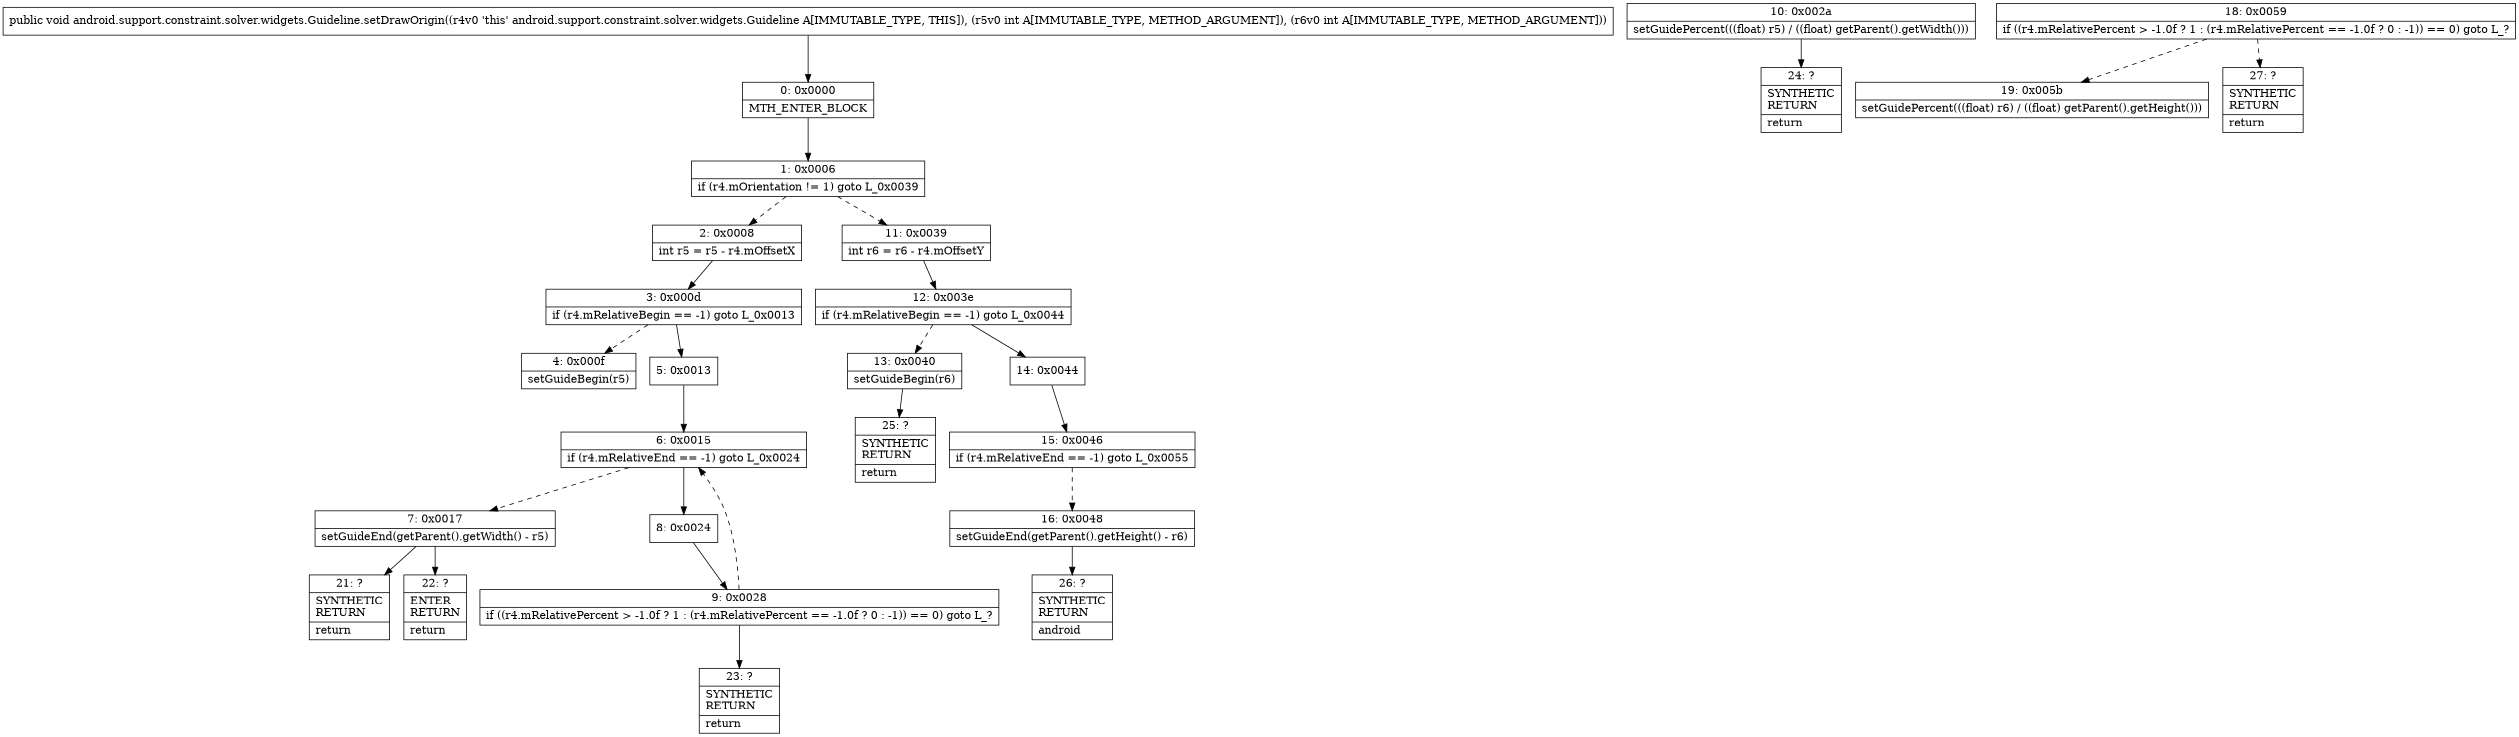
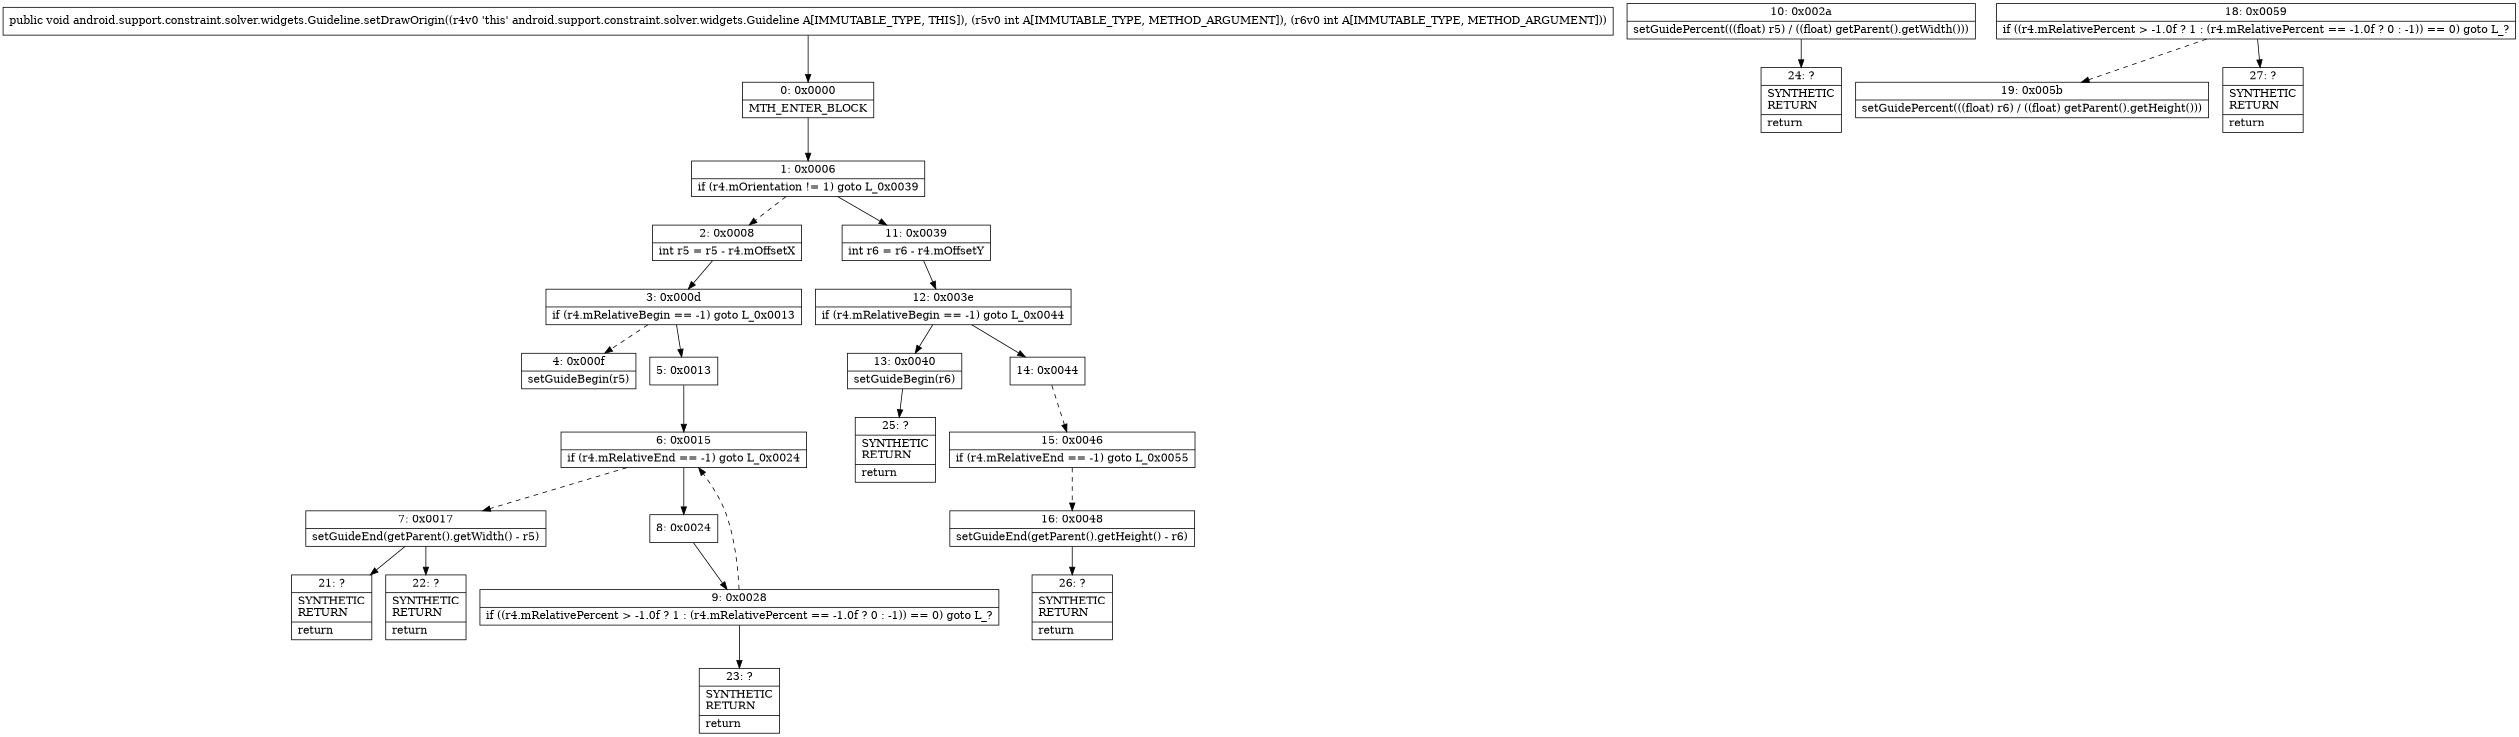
edge "18: 0x0059" -> "27: ?": style dashed -> solid
edge "1: 0x0006" -> "11: 0x0039": style dashed -> solid
edge "12: 0x003e" -> "13: 0x0040": style dashed -> solid
edge "14: 0x0044" -> "15: 0x0046": style solid -> dashed
node "22: ?": text "ENTER" -> "SYNTHETIC"
node "26: ?": text "android" -> "return"
